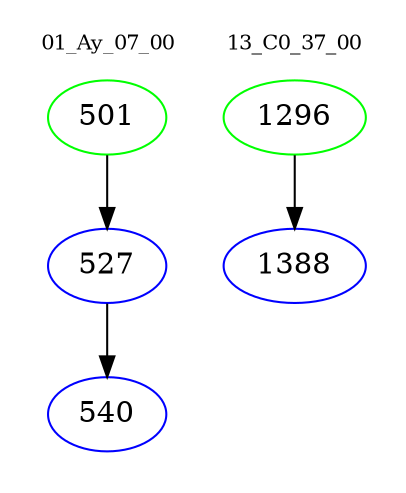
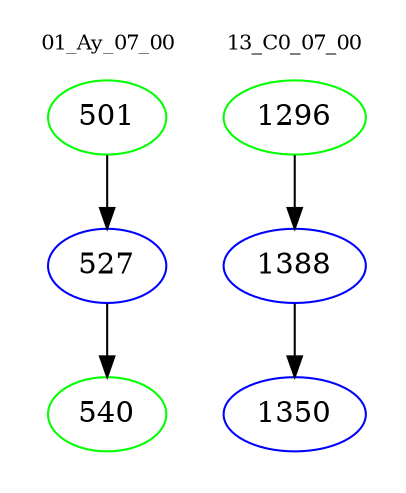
cluster "13_C0_37_00": label "13_C0_37_00" -> "13_C0_07_00"
node "540": color blue -> green
node "1350": added
